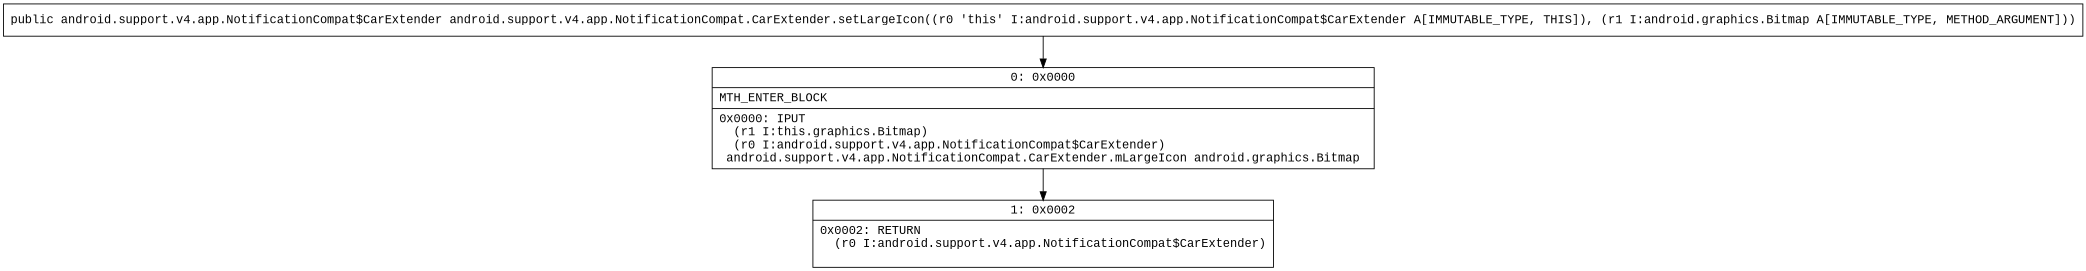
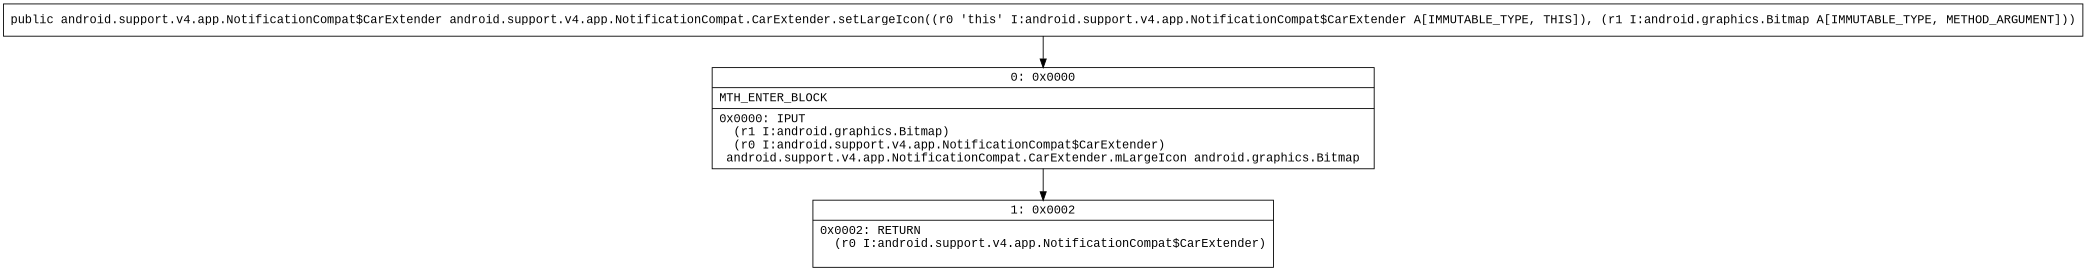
node "0: 0x0000": text "(r1 I:this.graphics.Bitmap)" -> "(r1 I:android.graphics.Bitmap)"
